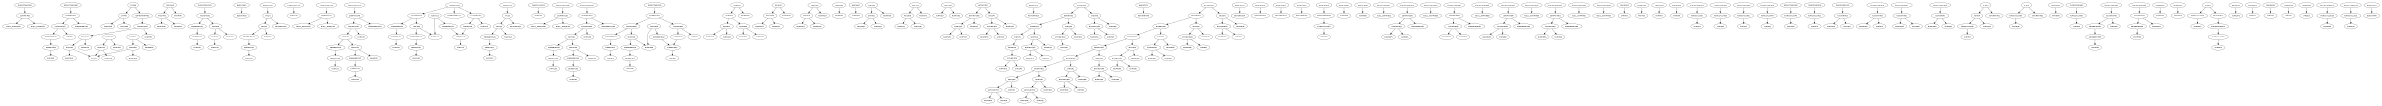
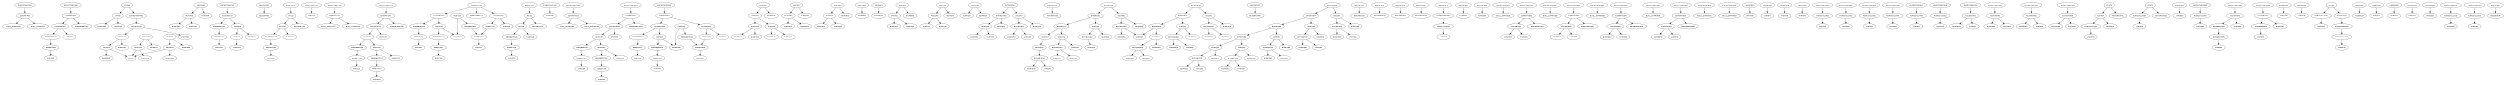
node "EXPRSTMR1982": label "EXPRSTMR1982" -> "EXPRSTMR1992"
edge "BITOR1806" -> "BITOR1800": now "BITOR1806" -> "VAR1764"
node "NUM1792": added
